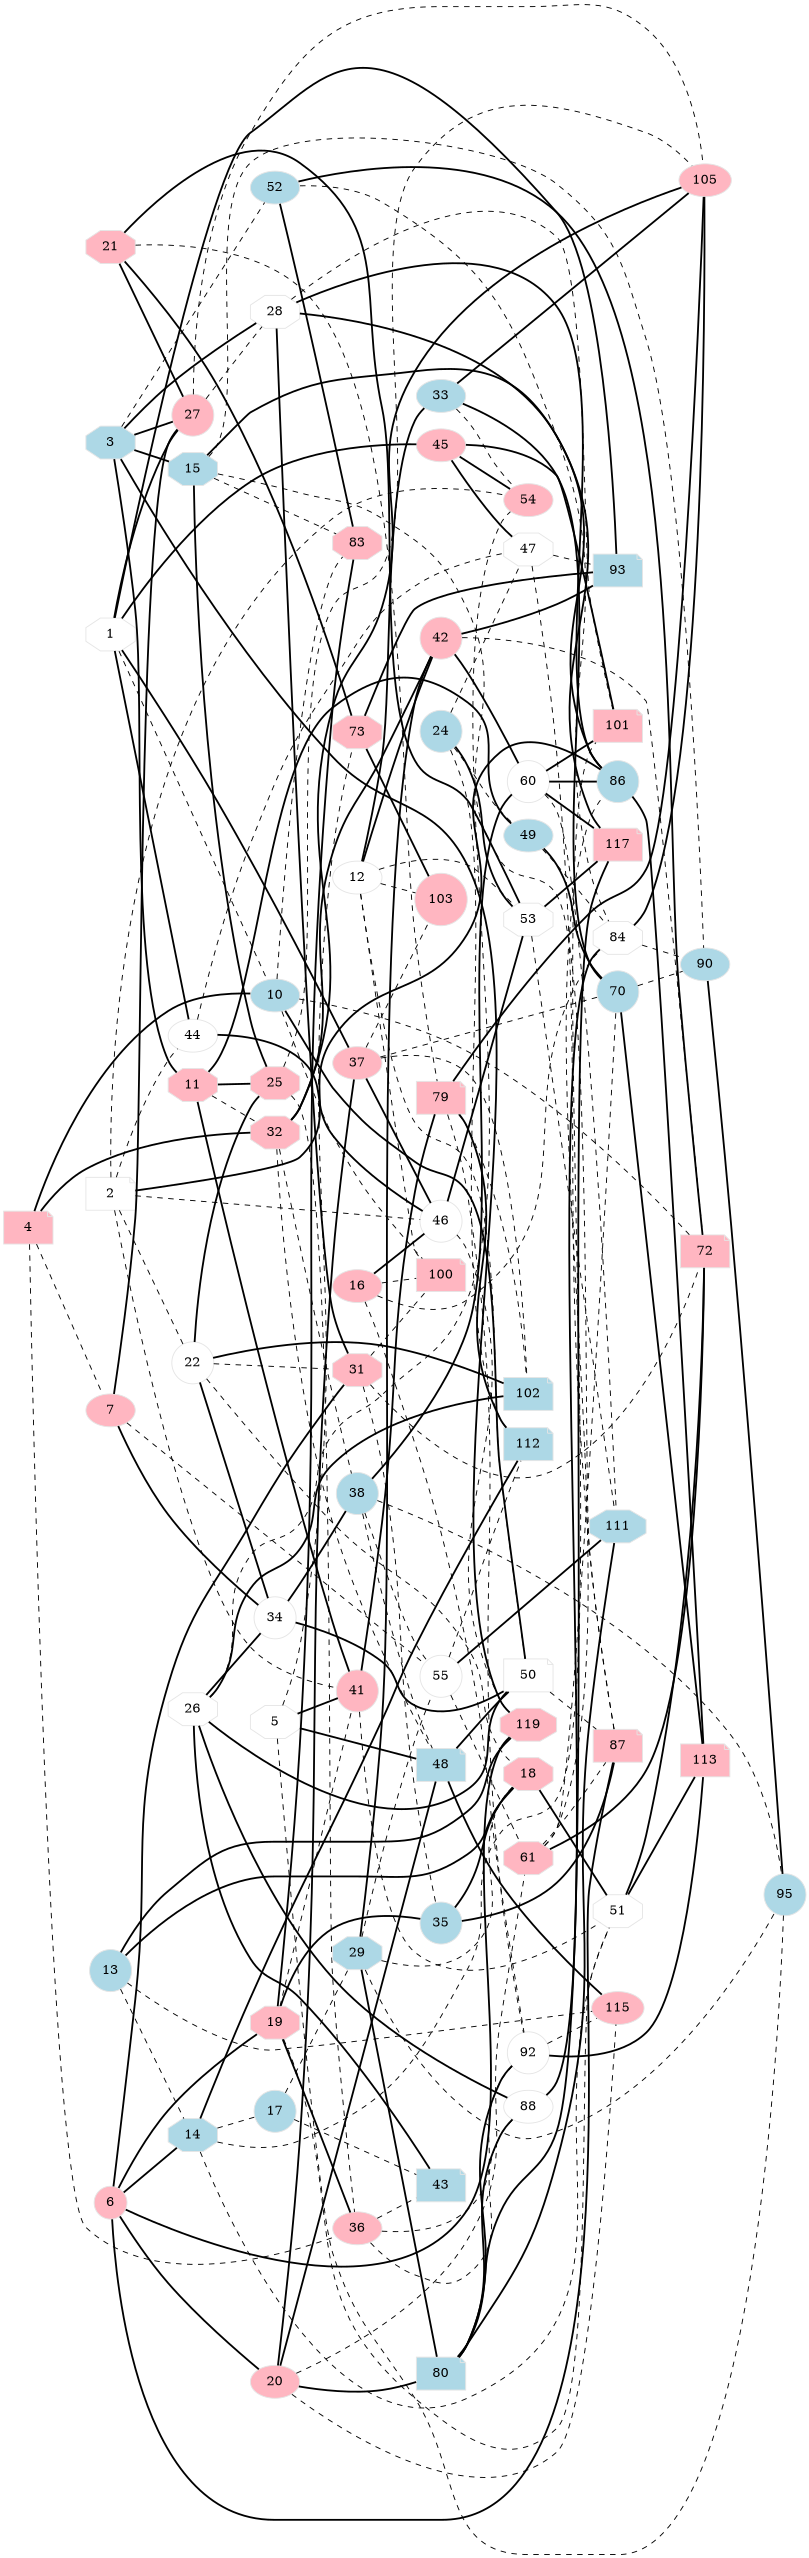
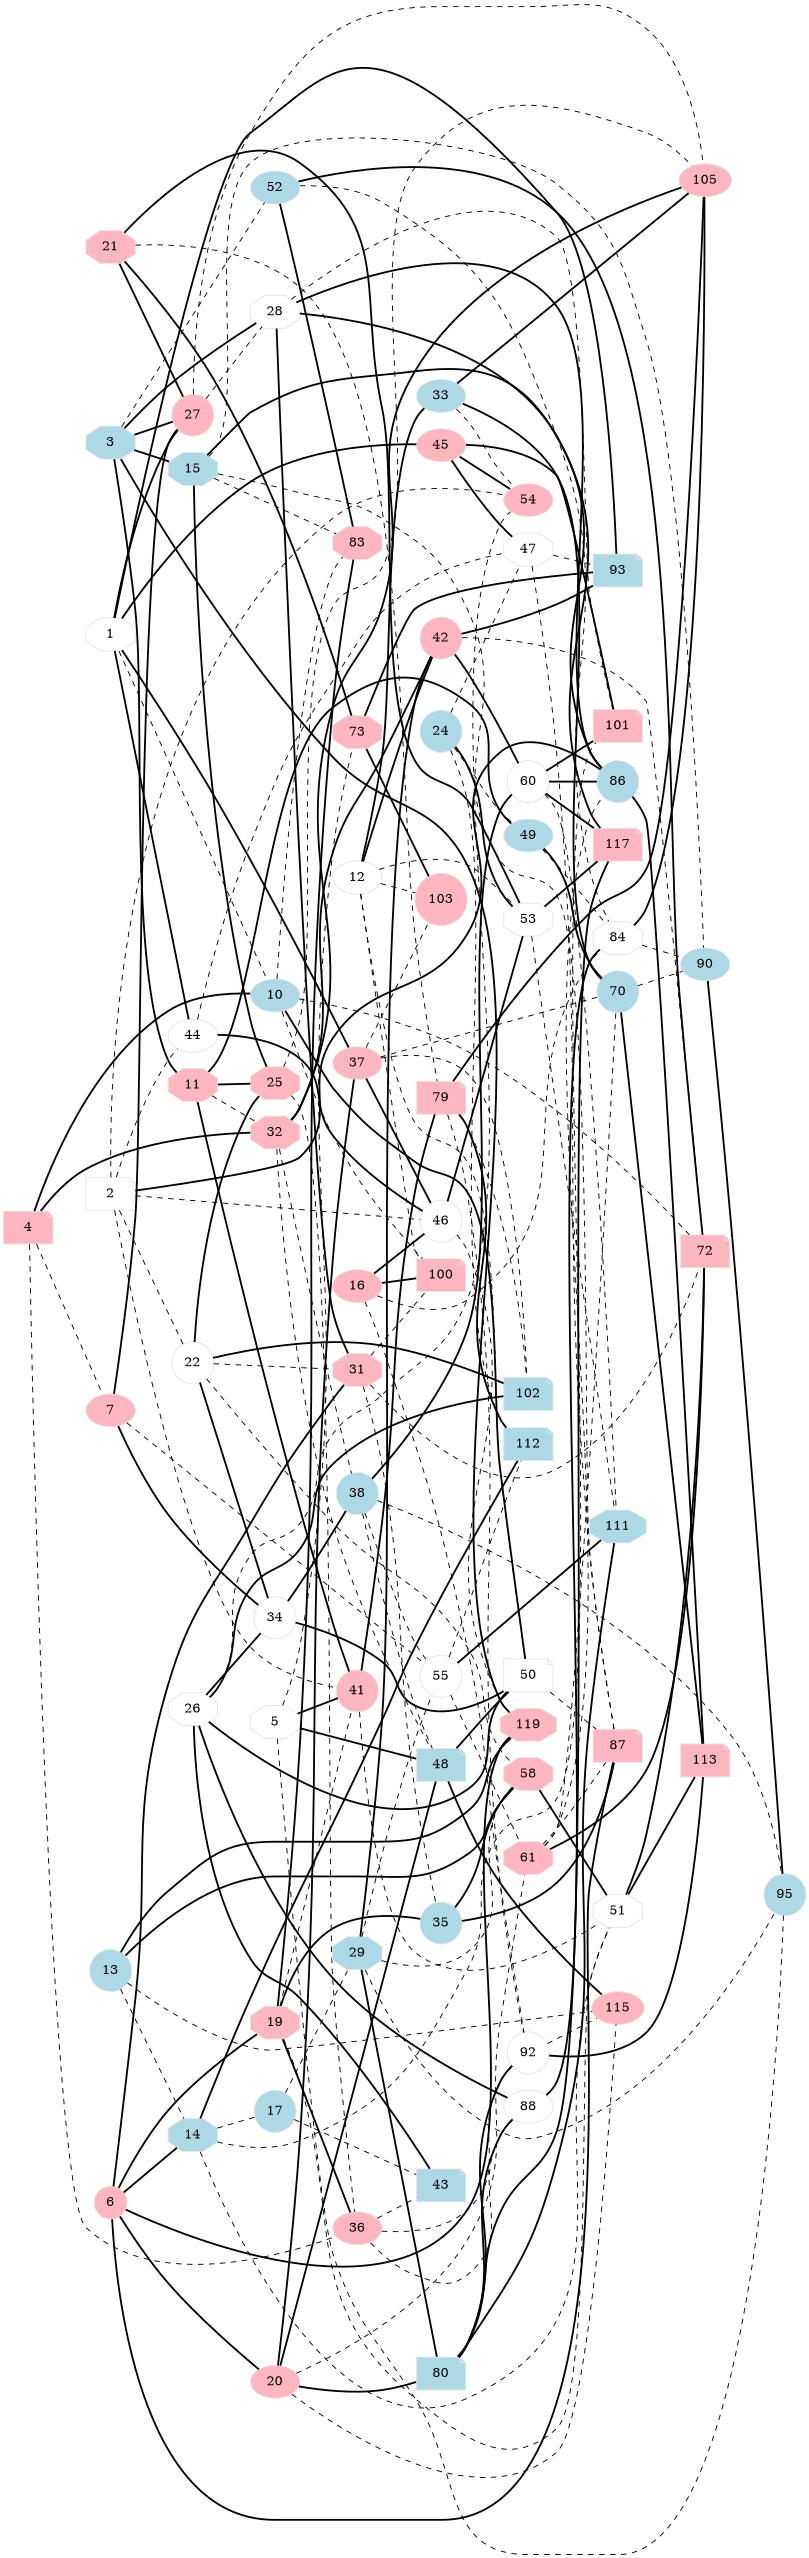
edge "100" -- "16": style dashed -> bold
node "18": label "18" -> "58"
